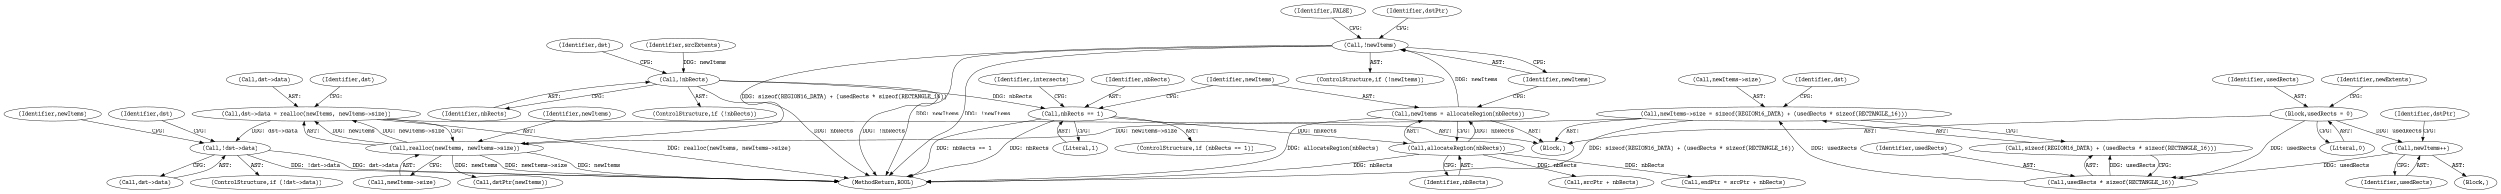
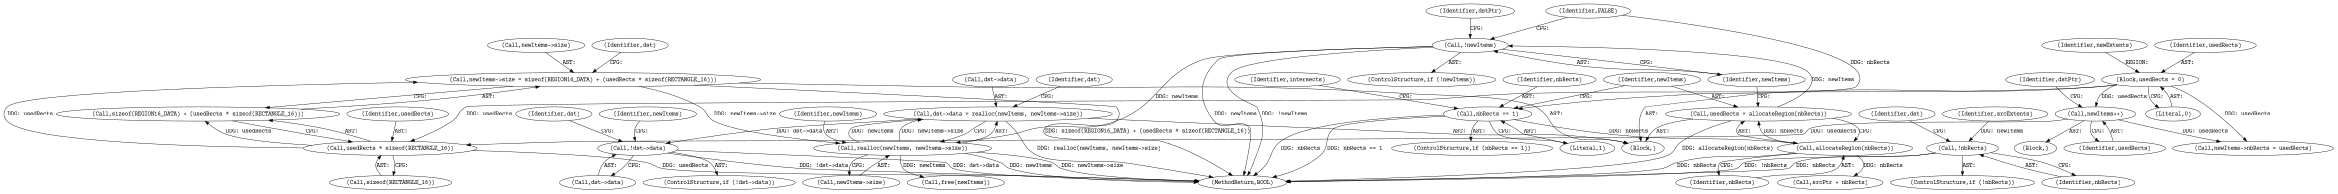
edge "(Call,!nbRects)" -> "(Call,nbRects == 1)": now "(Identifier,FALSE)" -> "(Call,nbRects == 1)"
edge "(Call,!newItems)" -> "(Call,realloc(newItems, newItems->size))": label "DDG: sizeof(REGION16_DATA) + (usedRects * sizeof(RECTANGLE_16))" -> "DDG: newItems"
edge "(Identifier,newExtents)" -> "(Block,usedRects = 0)": label "CFG: " -> "REGION: "
node "(Call,newItems = allocateRegion(nbRects))": label "(Call,newItems = allocateRegion(nbRects))" -> "(Call,usedRects = allocateRegion(nbRects))"
node "(Call,newItems->nbRects = usedRects)": added
edge "(Call,usedRects * sizeof(RECTANGLE_16))" -> "(MethodReturn,BOOL)": added, label "DDG: usedRects"
node "(Call,sizeof(RECTANGLE_16))": added
node "(Call,dstPtr(newItems))": label "(Call,dstPtr(newItems))" -> "(Call,free(newItems))"
node "(Call,endPtr = srcPtr + nbRects)": removed
